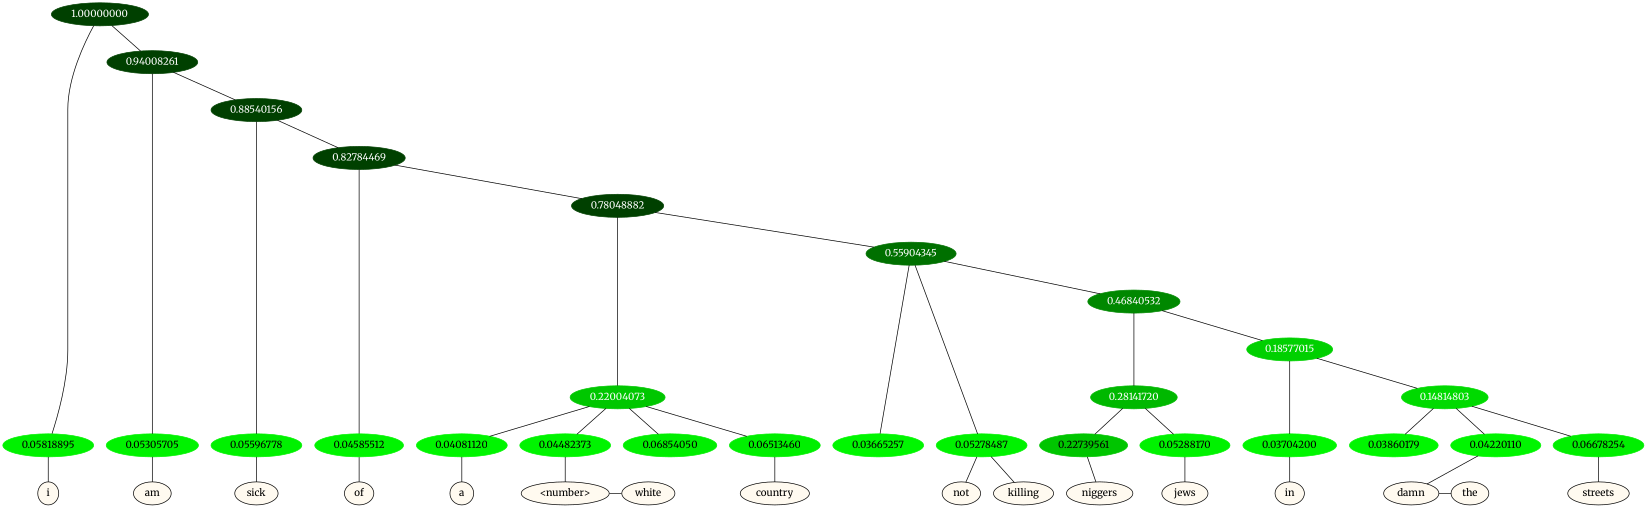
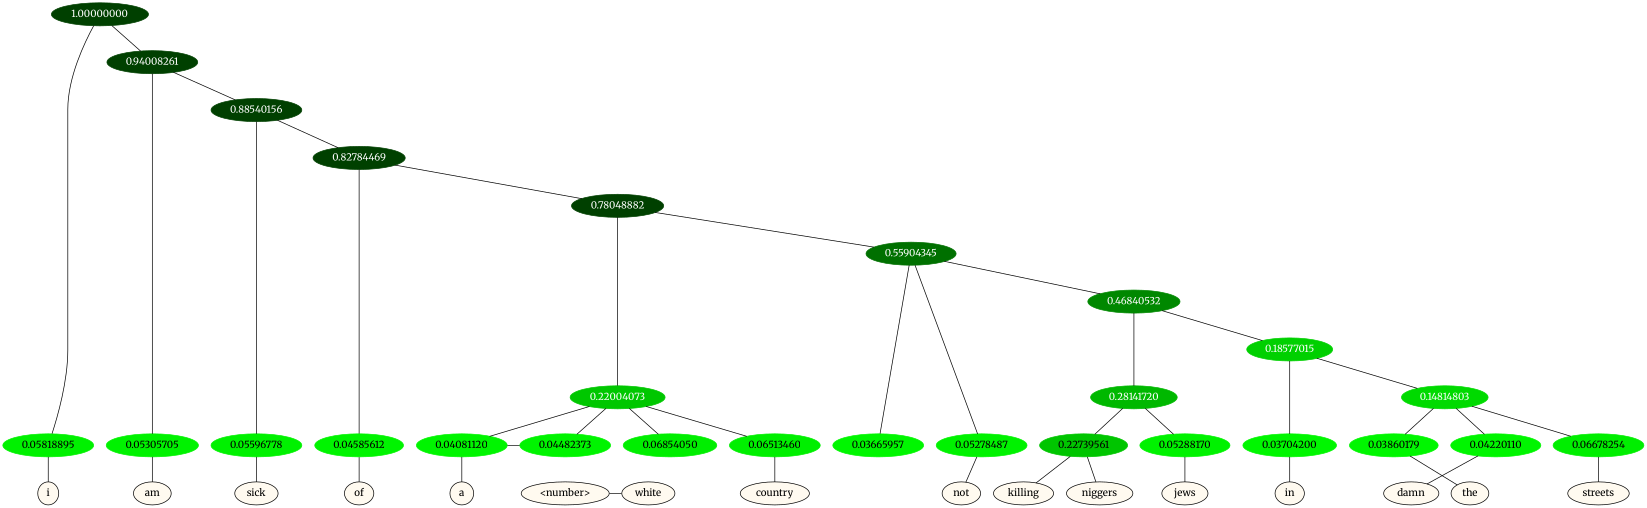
node "0.04585512": label "0.04585512" -> "0.04585612"
node "0.03665257": label "0.03665257" -> "0.03665957"
edge "0.04482373" -- "<number>": now "0.04482373" -- "0.04081120"
edge "0.05278487" -- "killing": now "0.22739561" -- "killing"
edge "damn" -- "the": now "0.03860179" -- "the"
